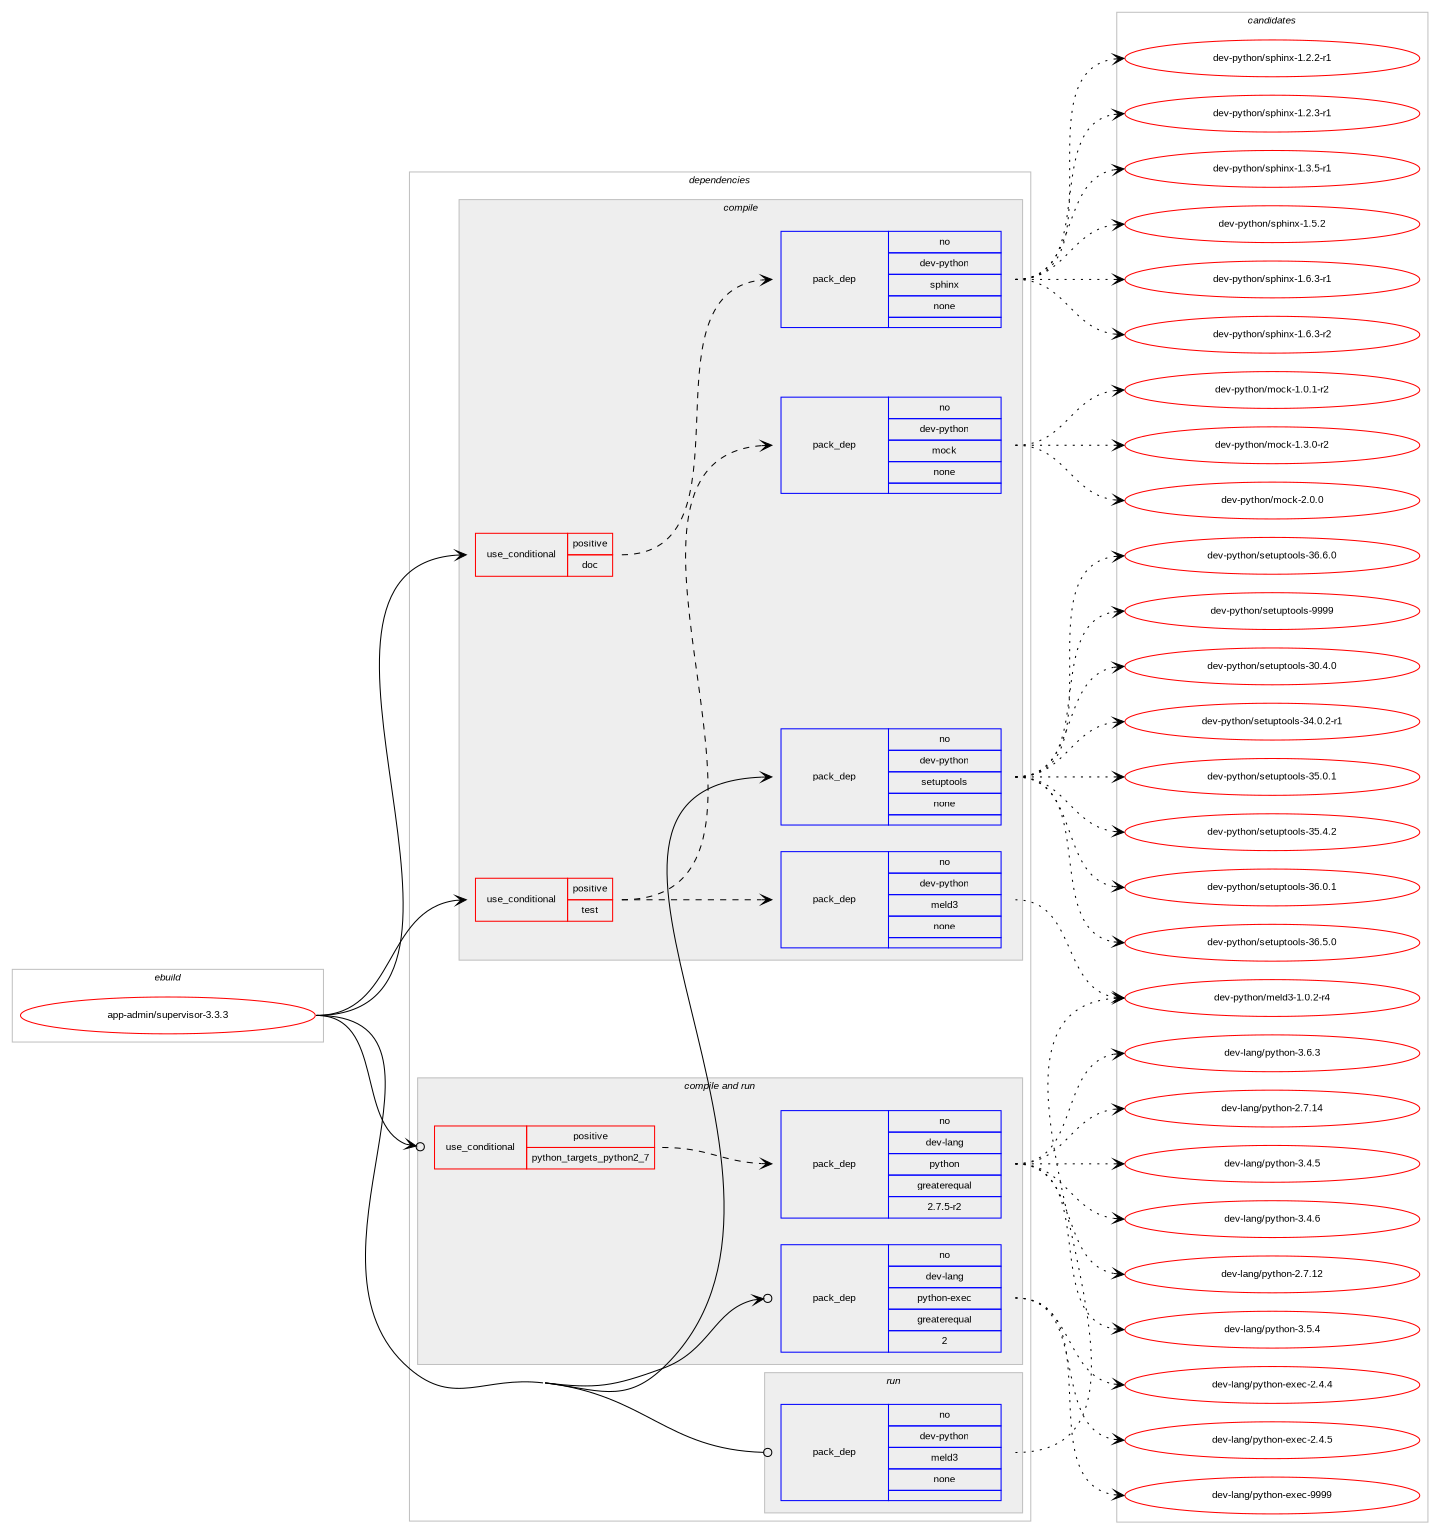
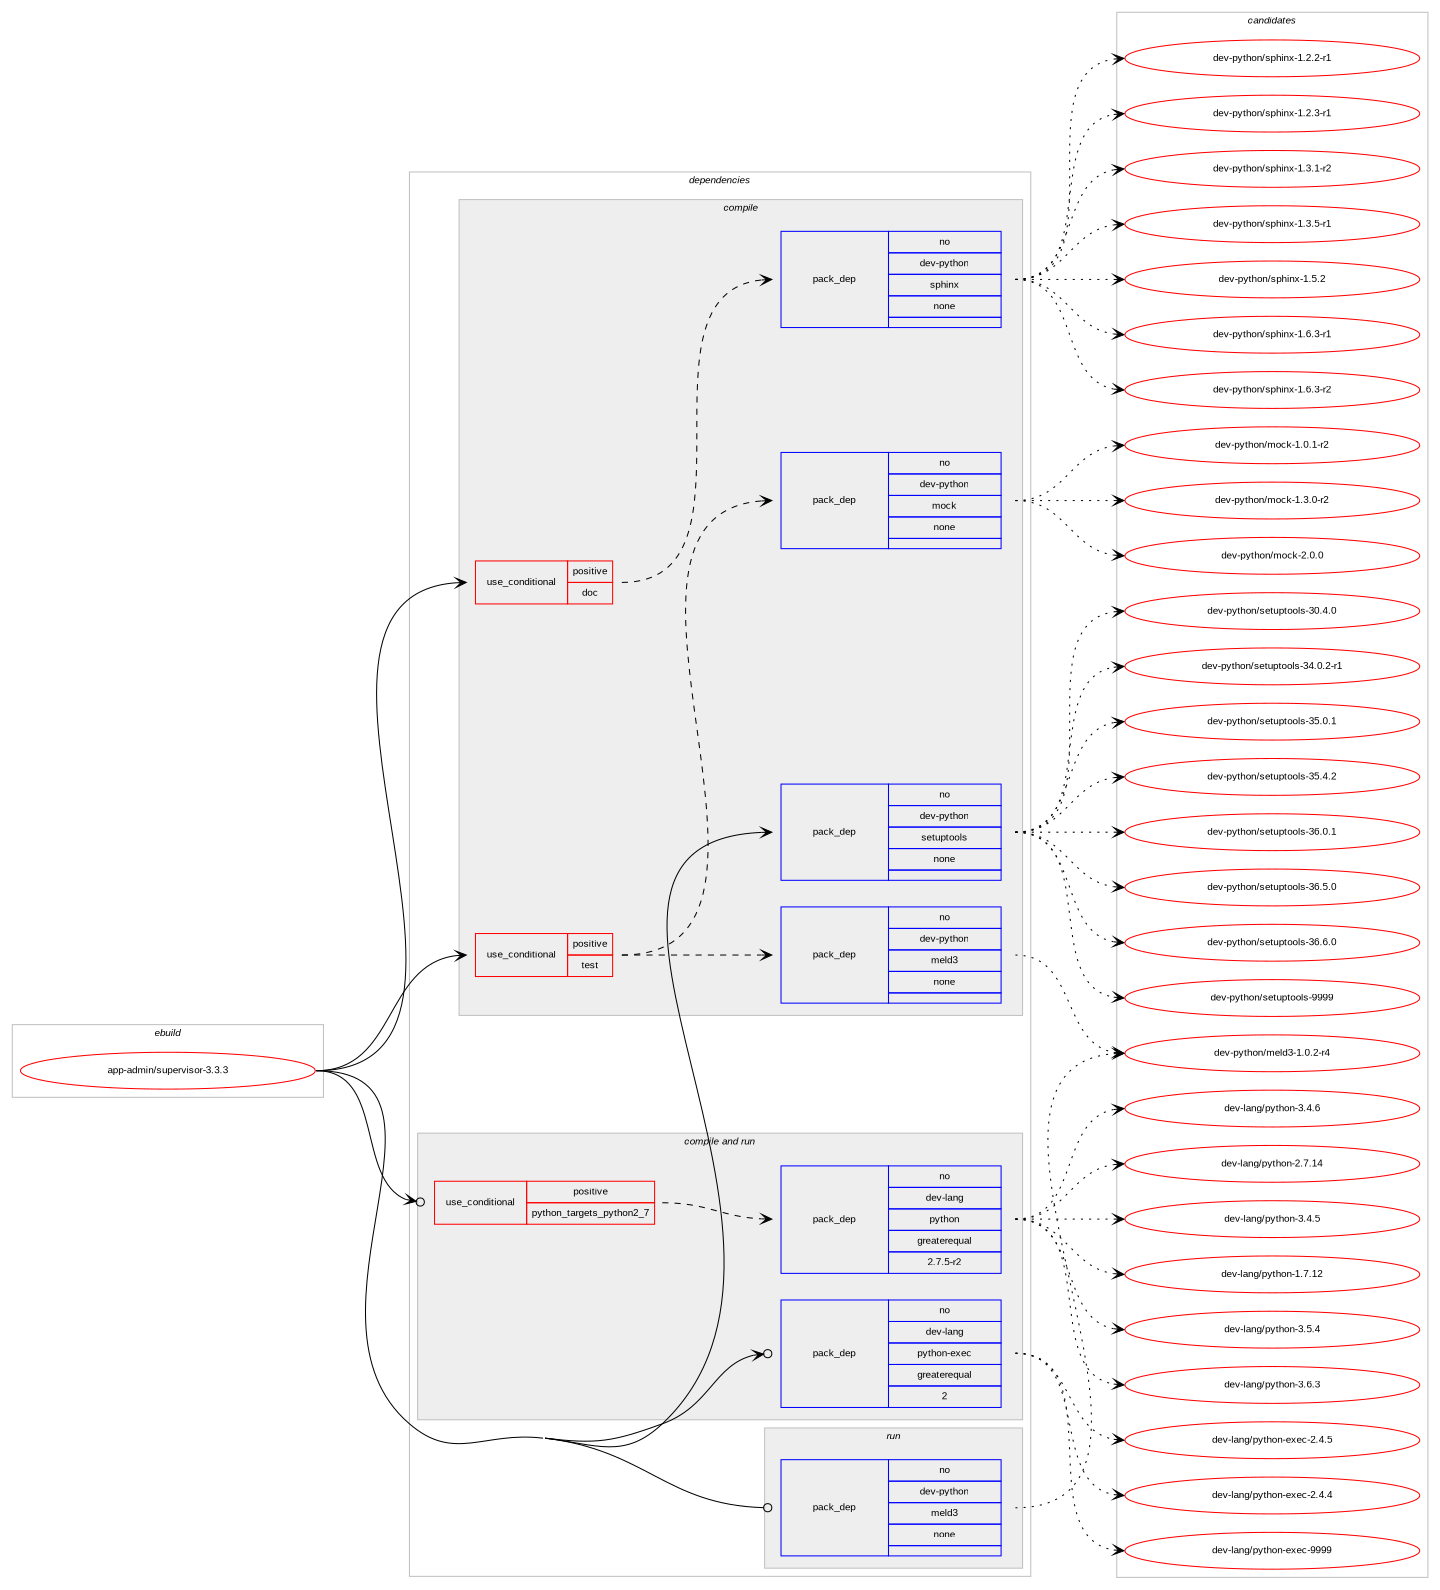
node "dev-python/sphinx-1.3.1-r2": added
node "dev-lang/python-2.7.12": label "dev-lang/python-2.7.12" -> "dev-lang/python-1.7.12"
